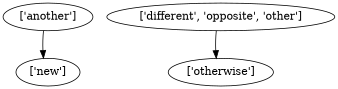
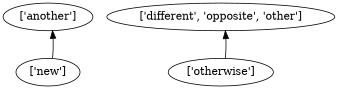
edge "['another']" -> "['new']": reversed
edge "['different', 'opposite', 'other']" -> "['otherwise']": reversed
